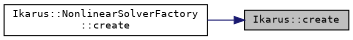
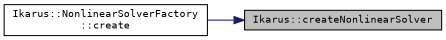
node "Ikarus::create": label "Ikarus::create" -> "Ikarus::createNonlinearSolver"
